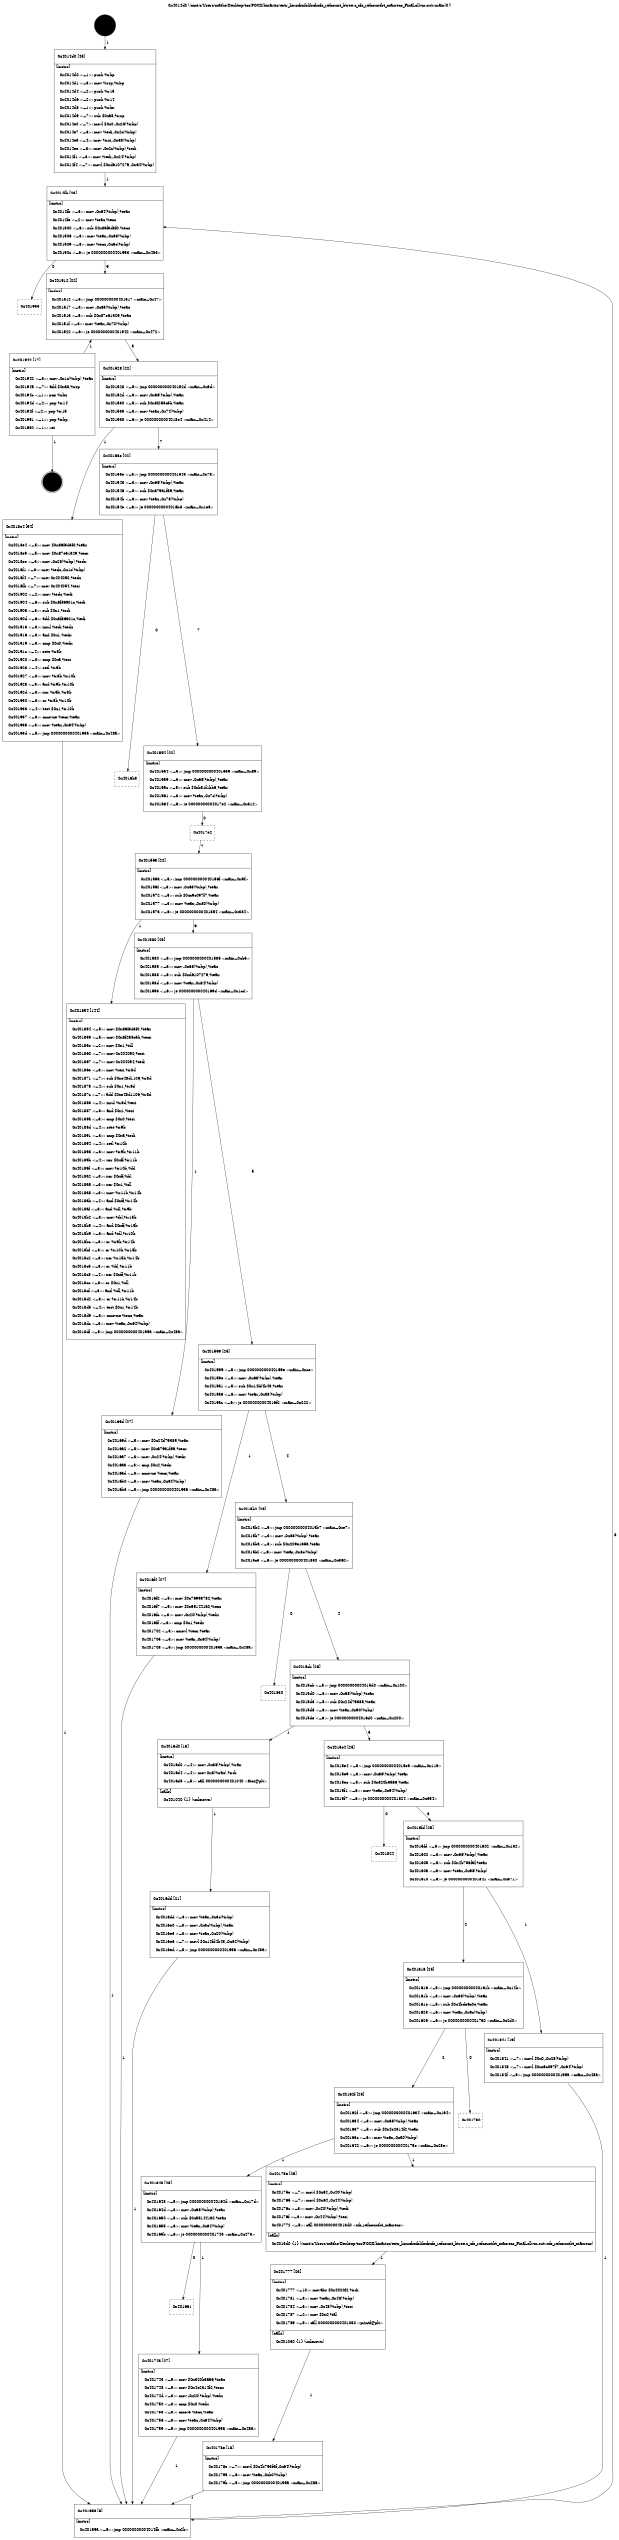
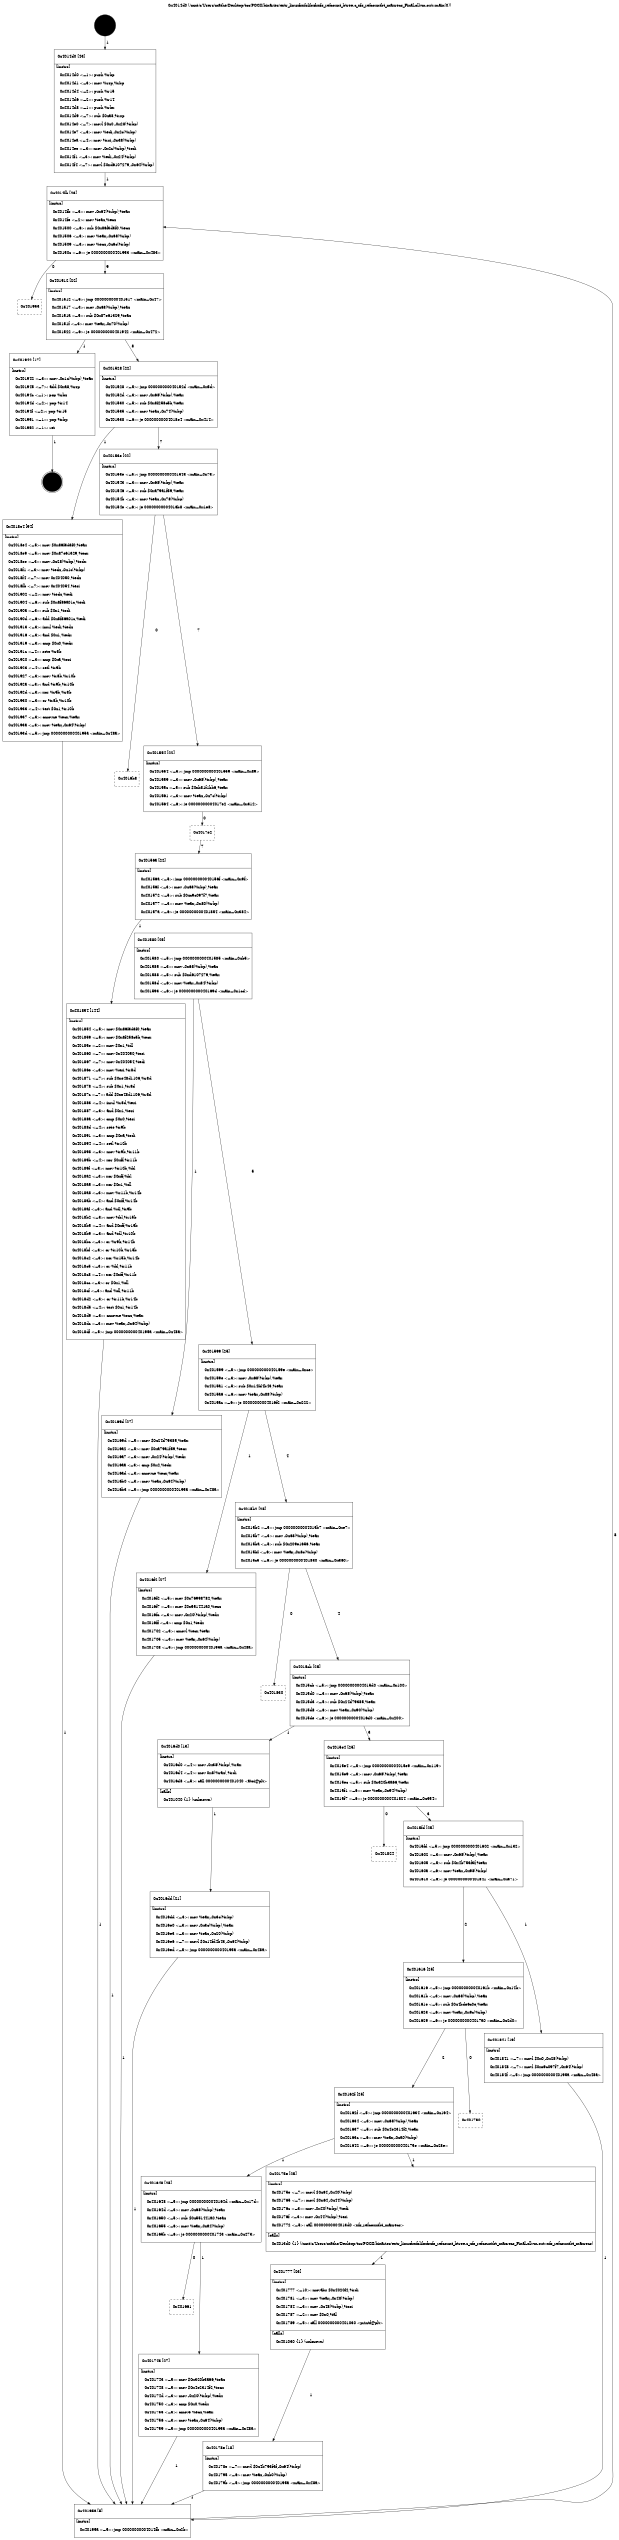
edge "0x401942 [17]" -> "0x401512 [22]": reversed
edge "0x40156a [22]" -> "0x401580 [25]": removed, label "6"
edge "0x401854 [144]" -> "0x40195a [5]": added, label "1"
